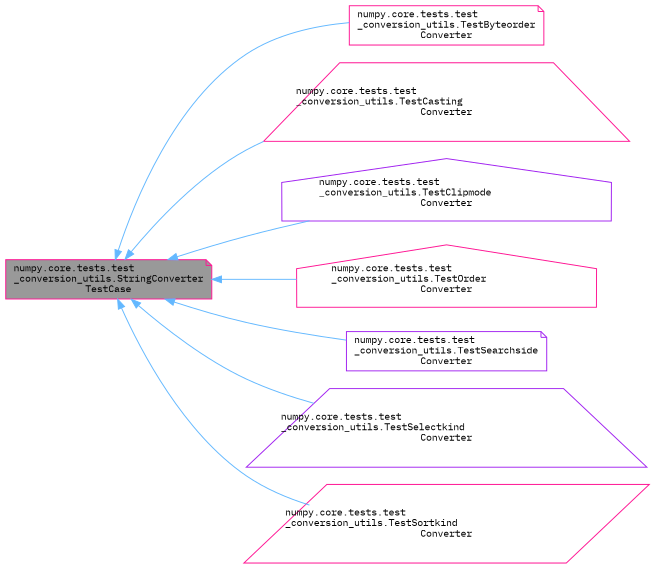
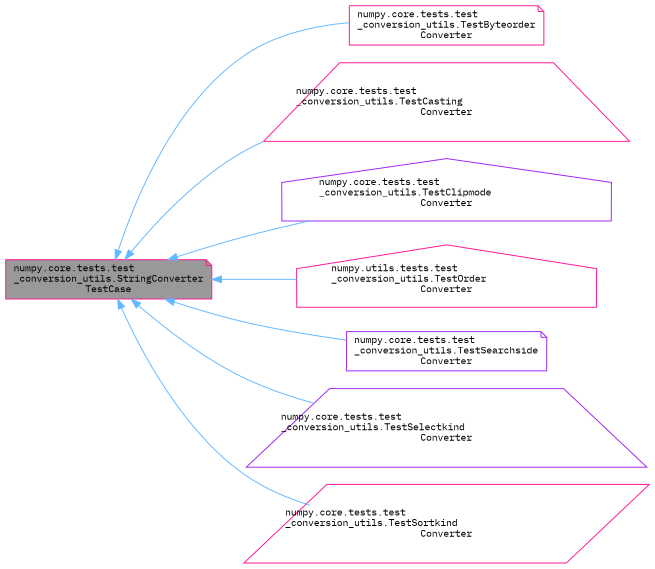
node "numpy.core.tests.test _conversion_utils.TestOrder Converter": label "numpy.core.tests.test _conversion_utils.TestOrder Converter" -> "numpy.utils.tests.test _conversion_utils.TestOrder Converter"
